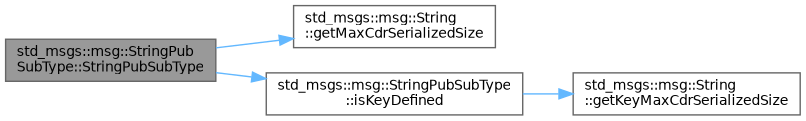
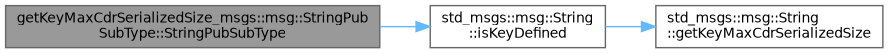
node "std_msgs::msg::String ::getMaxCdrSerializedSize": removed
node "std_msgs::msg::StringPub SubType::StringPubSubType": label "std_msgs::msg::StringPub SubType::StringPubSubType" -> "getKeyMaxCdrSerializedSize_msgs::msg::StringPub SubType::StringPubSubType"
node "std_msgs::msg::StringPubSubType ::isKeyDefined": label "std_msgs::msg::StringPubSubType ::isKeyDefined" -> "std_msgs::msg::String ::isKeyDefined"
